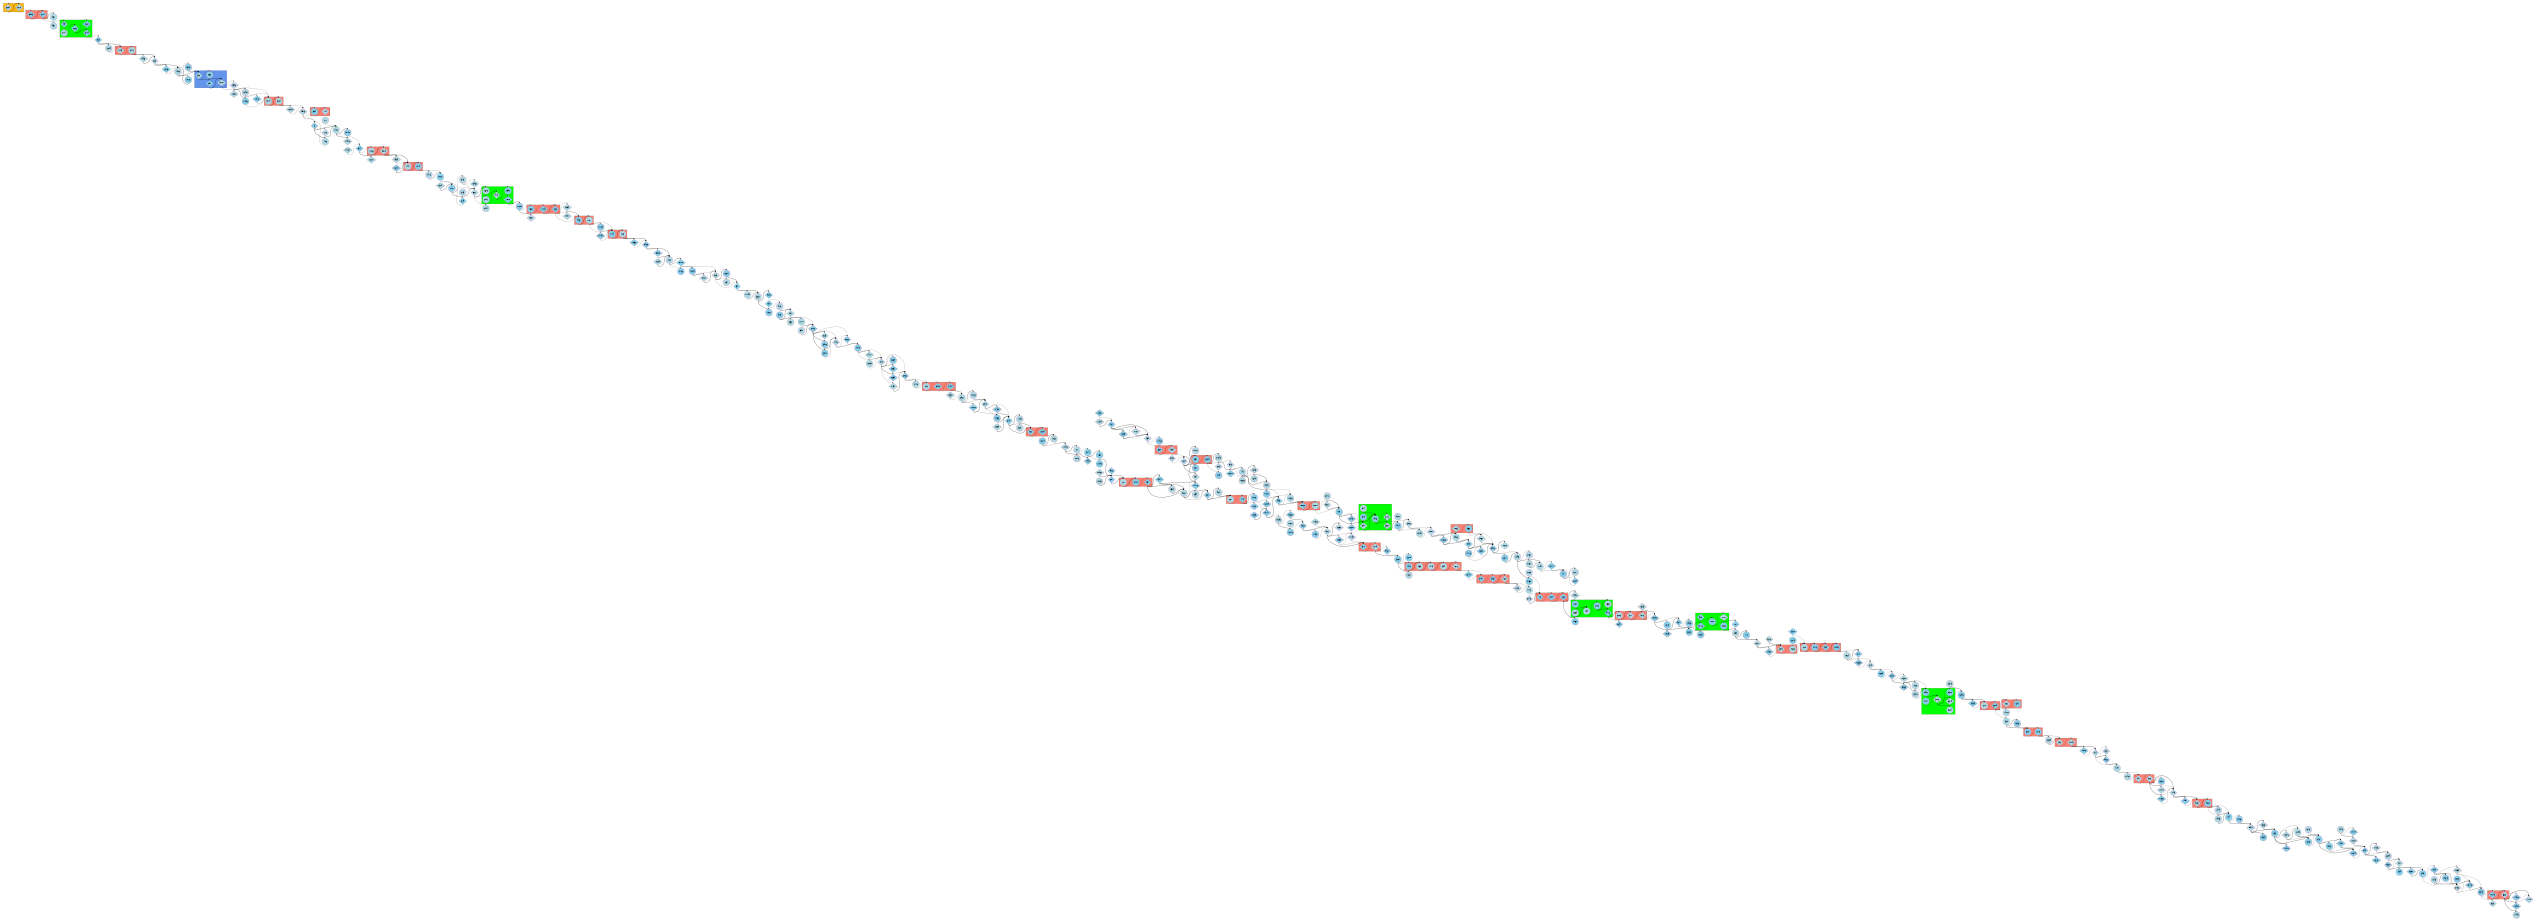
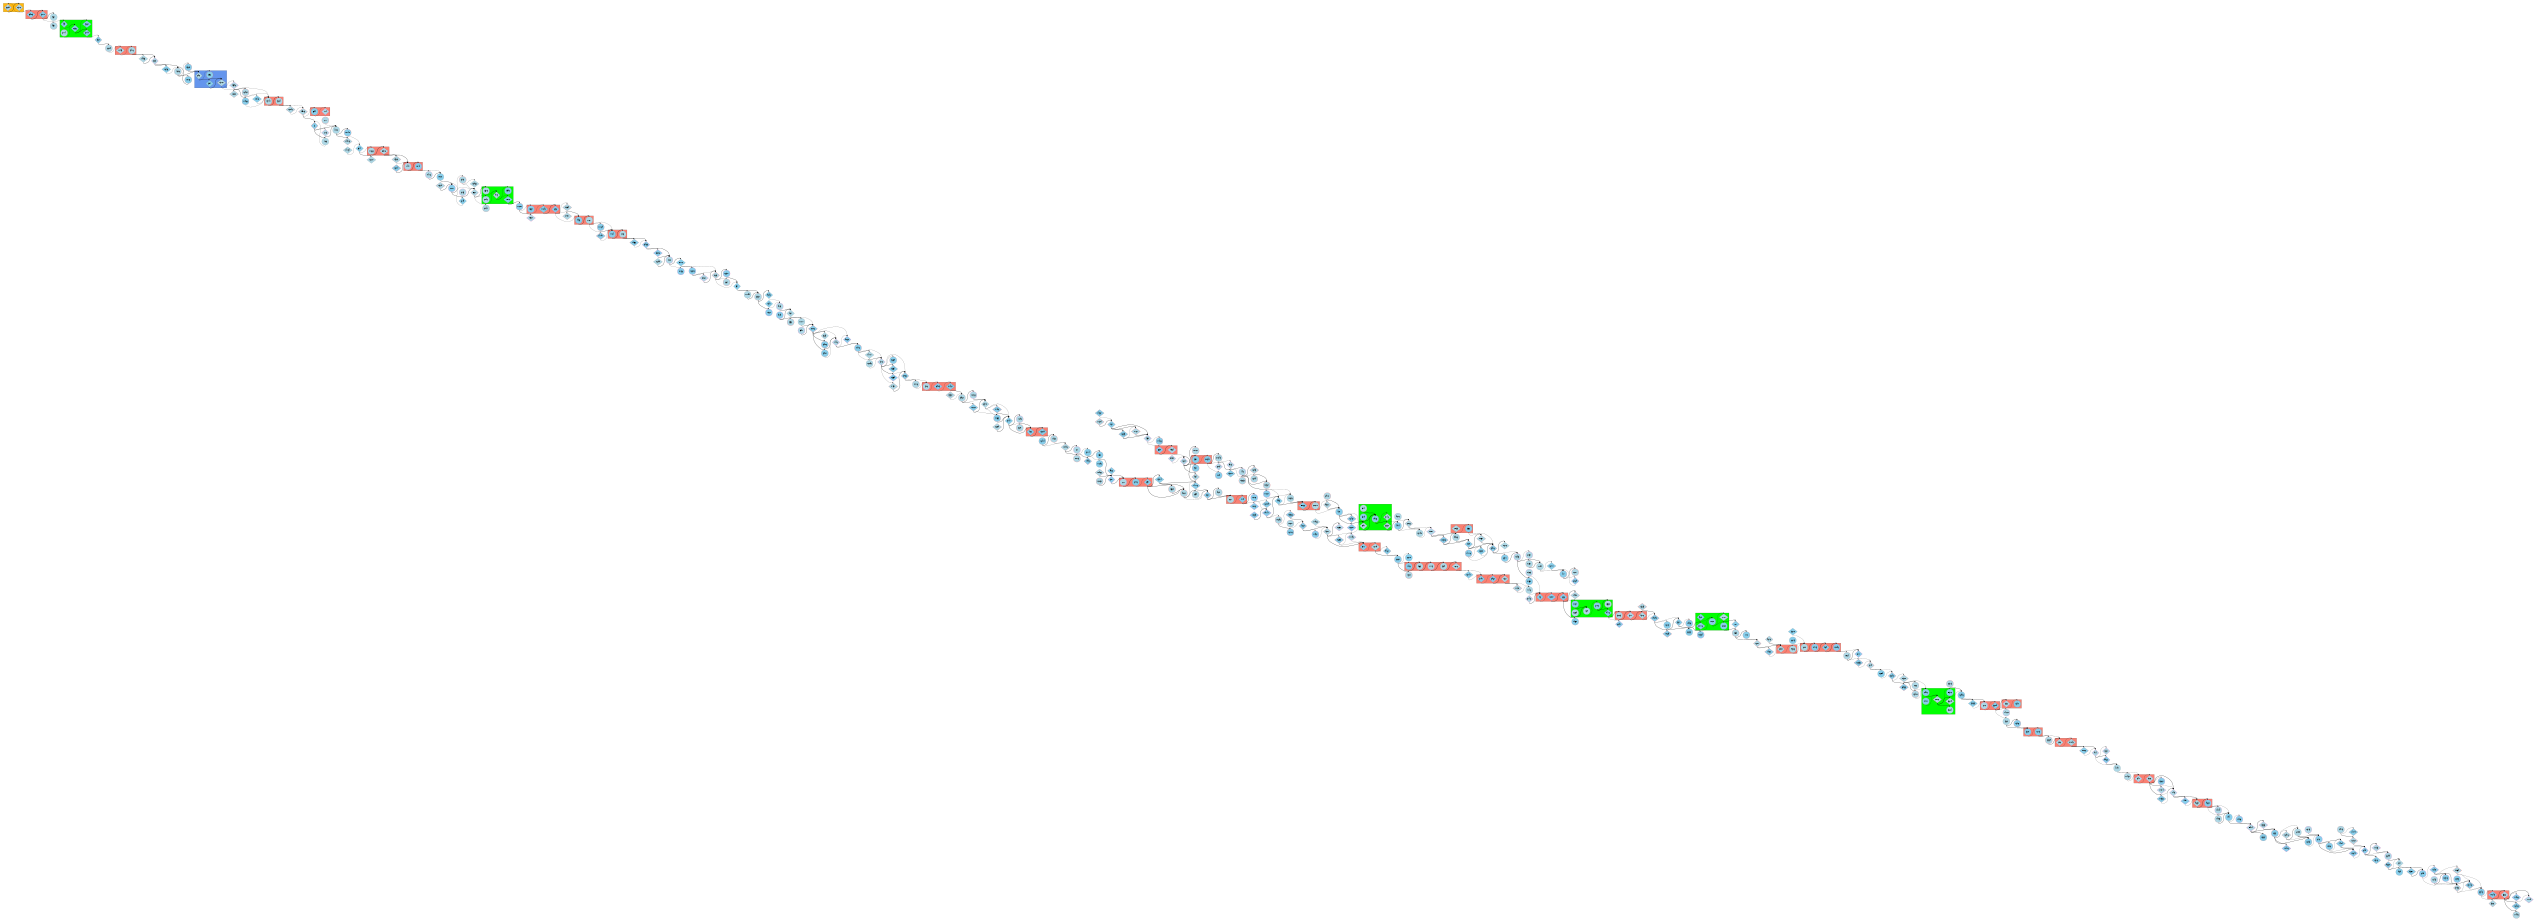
edge "532" -> "11195": removed
